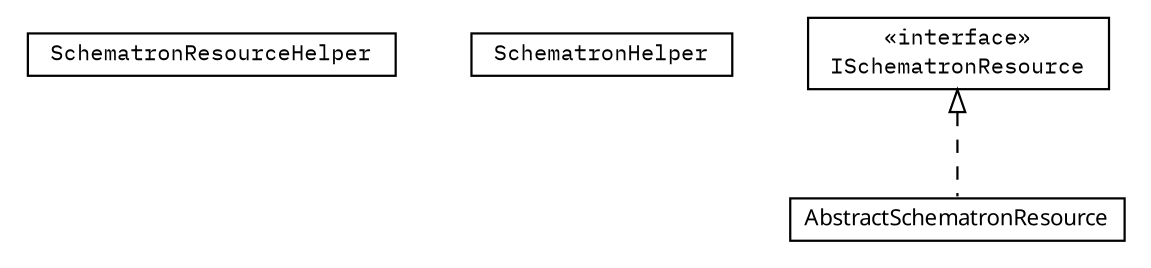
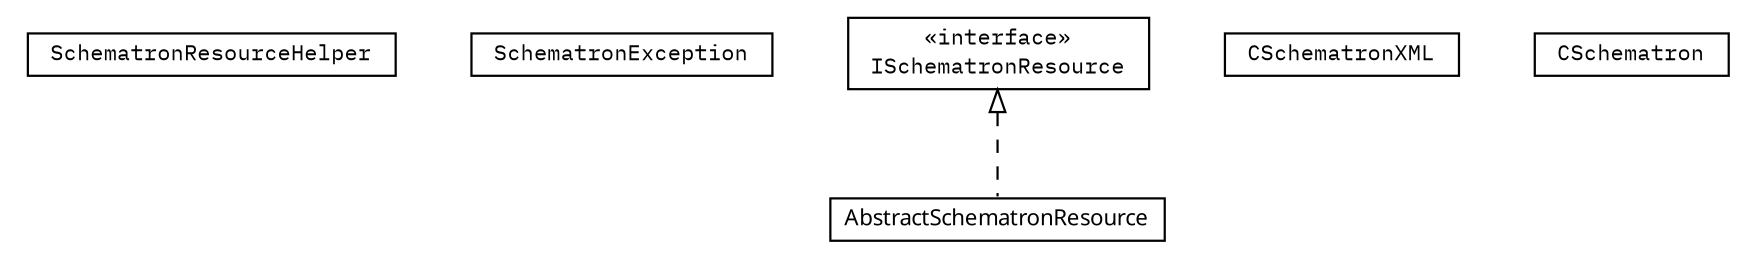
node "SchematronHelper": removed
node "SchematronException": added
node "CSchematronXML": added
node "CSchematron": added
